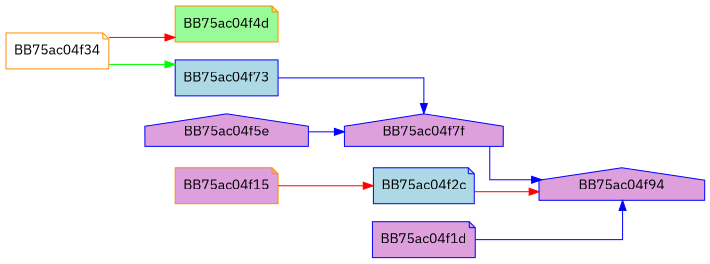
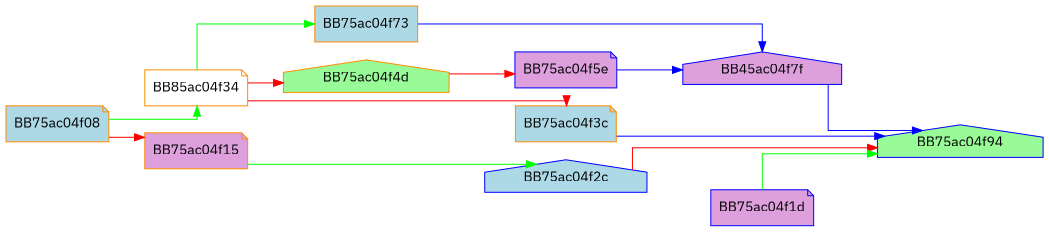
node "BB75ac04f4d": shape note -> house
node "BB75ac04f34": label "BB75ac04f34" -> "BB85ac04f34"
edge "BB75ac04f4d" -> "BB75ac04f5e": added
node "BB75ac04f73": color blue -> darkorange
node "BB75ac04f08": added
node "BB75ac04f3c": added
node "BB75ac04f5e": shape house -> note
node "BB75ac04f7f": label "BB75ac04f7f" -> "BB45ac04f7f"
edge "BB75ac04f15" -> "BB75ac04f2c": color red -> green
node "BB75ac04f2c": shape note -> house
node "BB75ac04f94": fillcolor plum -> palegreen
edge "BB75ac04f1d" -> "BB75ac04f94": color blue -> green
